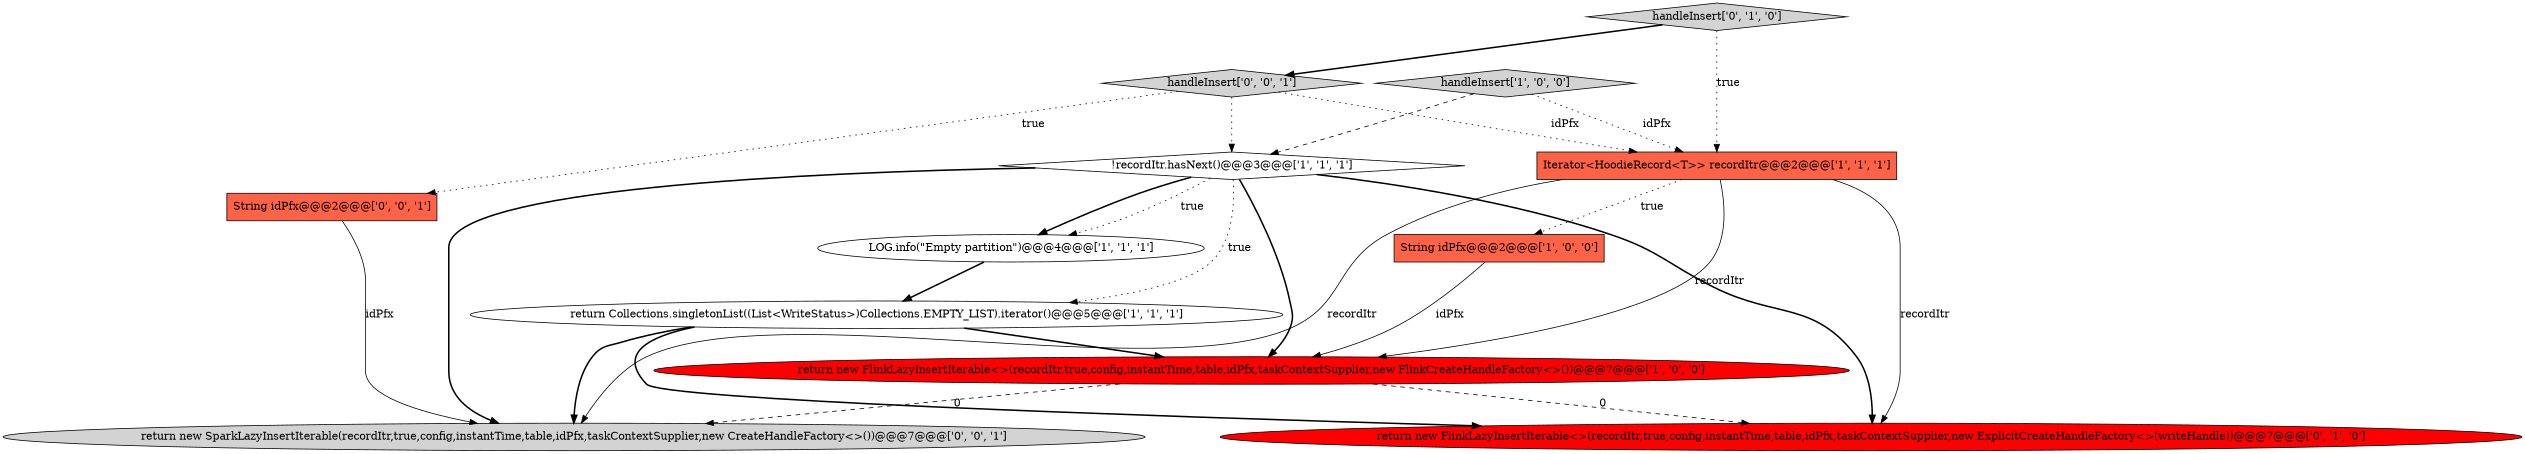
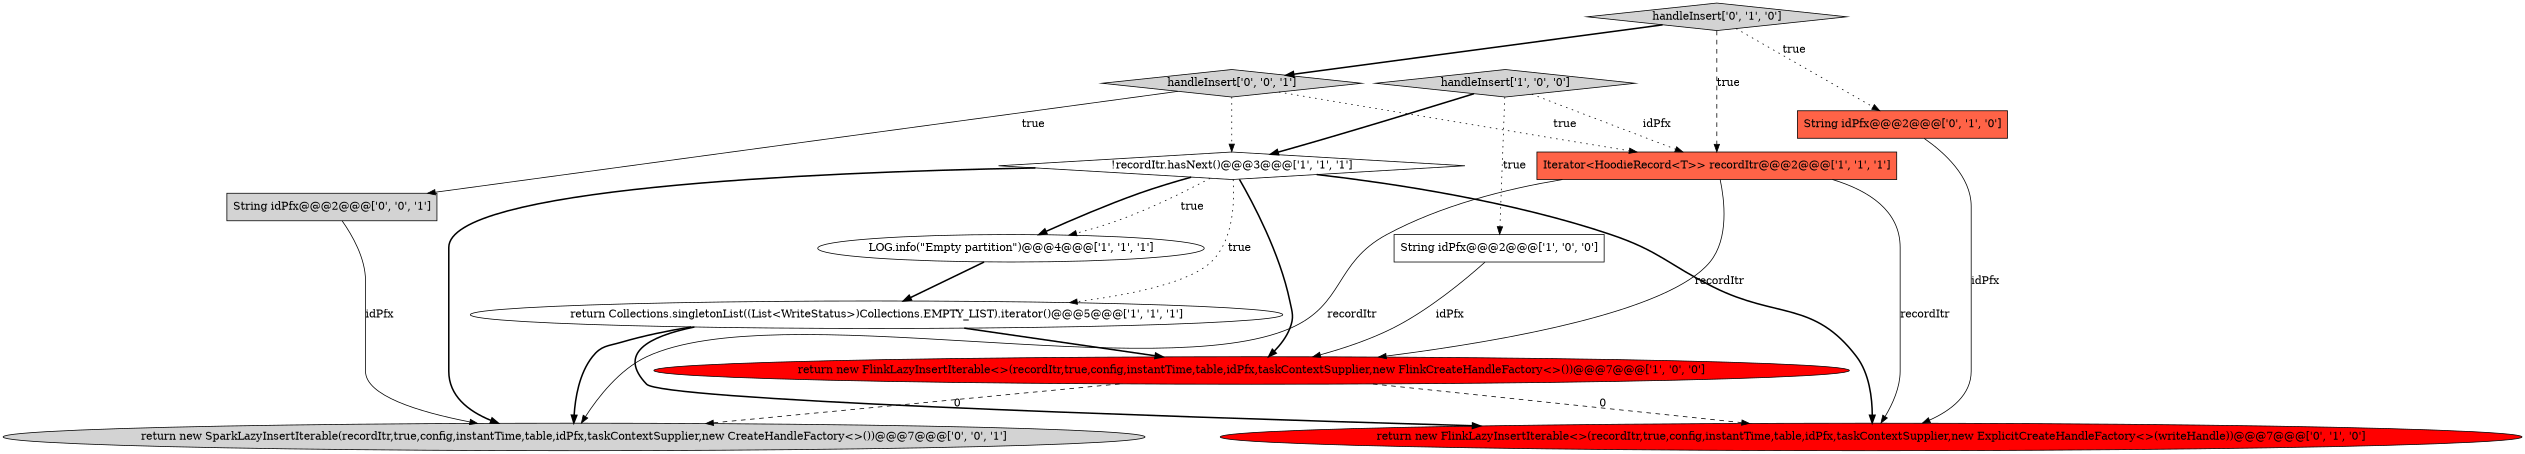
edge "handleInsert['0', '1', '0']" -> "Iterator<HoodieRecord<T>> recordItr@@@2@@@['1', '1', '1']": style dotted -> dashed
edge "handleInsert['1', '0', '0']" -> "!recordItr.hasNext()@@@3@@@['1', '1', '1']": style dashed -> bold
edge "handleInsert['0', '0', '1']" -> "Iterator<HoodieRecord<T>> recordItr@@@2@@@['1', '1', '1']": label "idPfx" -> "true"
node "String idPfx@@@2@@@['0', '1', '0']": added
edge "handleInsert['0', '0', '1']" -> "String idPfx@@@2@@@['0', '0', '1']": style dotted -> solid
edge "Iterator<HoodieRecord<T>> recordItr@@@2@@@['1', '1', '1']" -> "String idPfx@@@2@@@['1', '0', '0']": now "handleInsert['1', '0', '0']" -> "String idPfx@@@2@@@['1', '0', '0']"
node "String idPfx@@@2@@@['0', '0', '1']": fillcolor tomato -> lightgray
node "String idPfx@@@2@@@['1', '0', '0']": fillcolor tomato -> white
